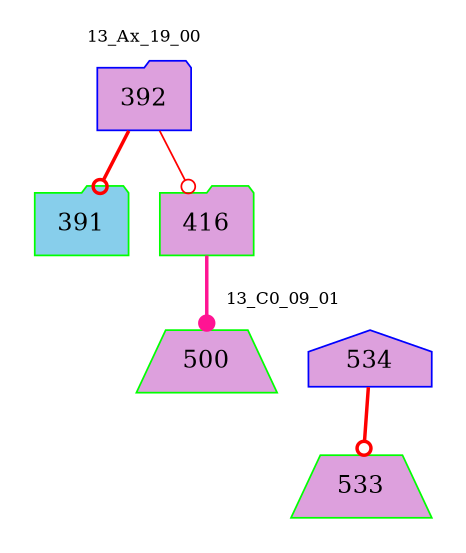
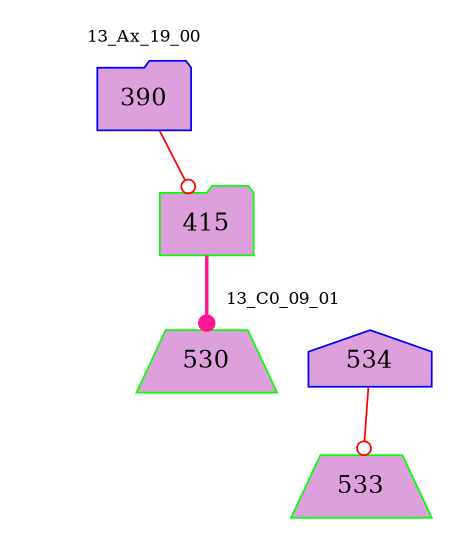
node "392": label "392" -> "390"
node "391": removed
node "416": label "416" -> "415"
node "500": label "500" -> "530"
edge "534" -> "533": style bold -> solid
